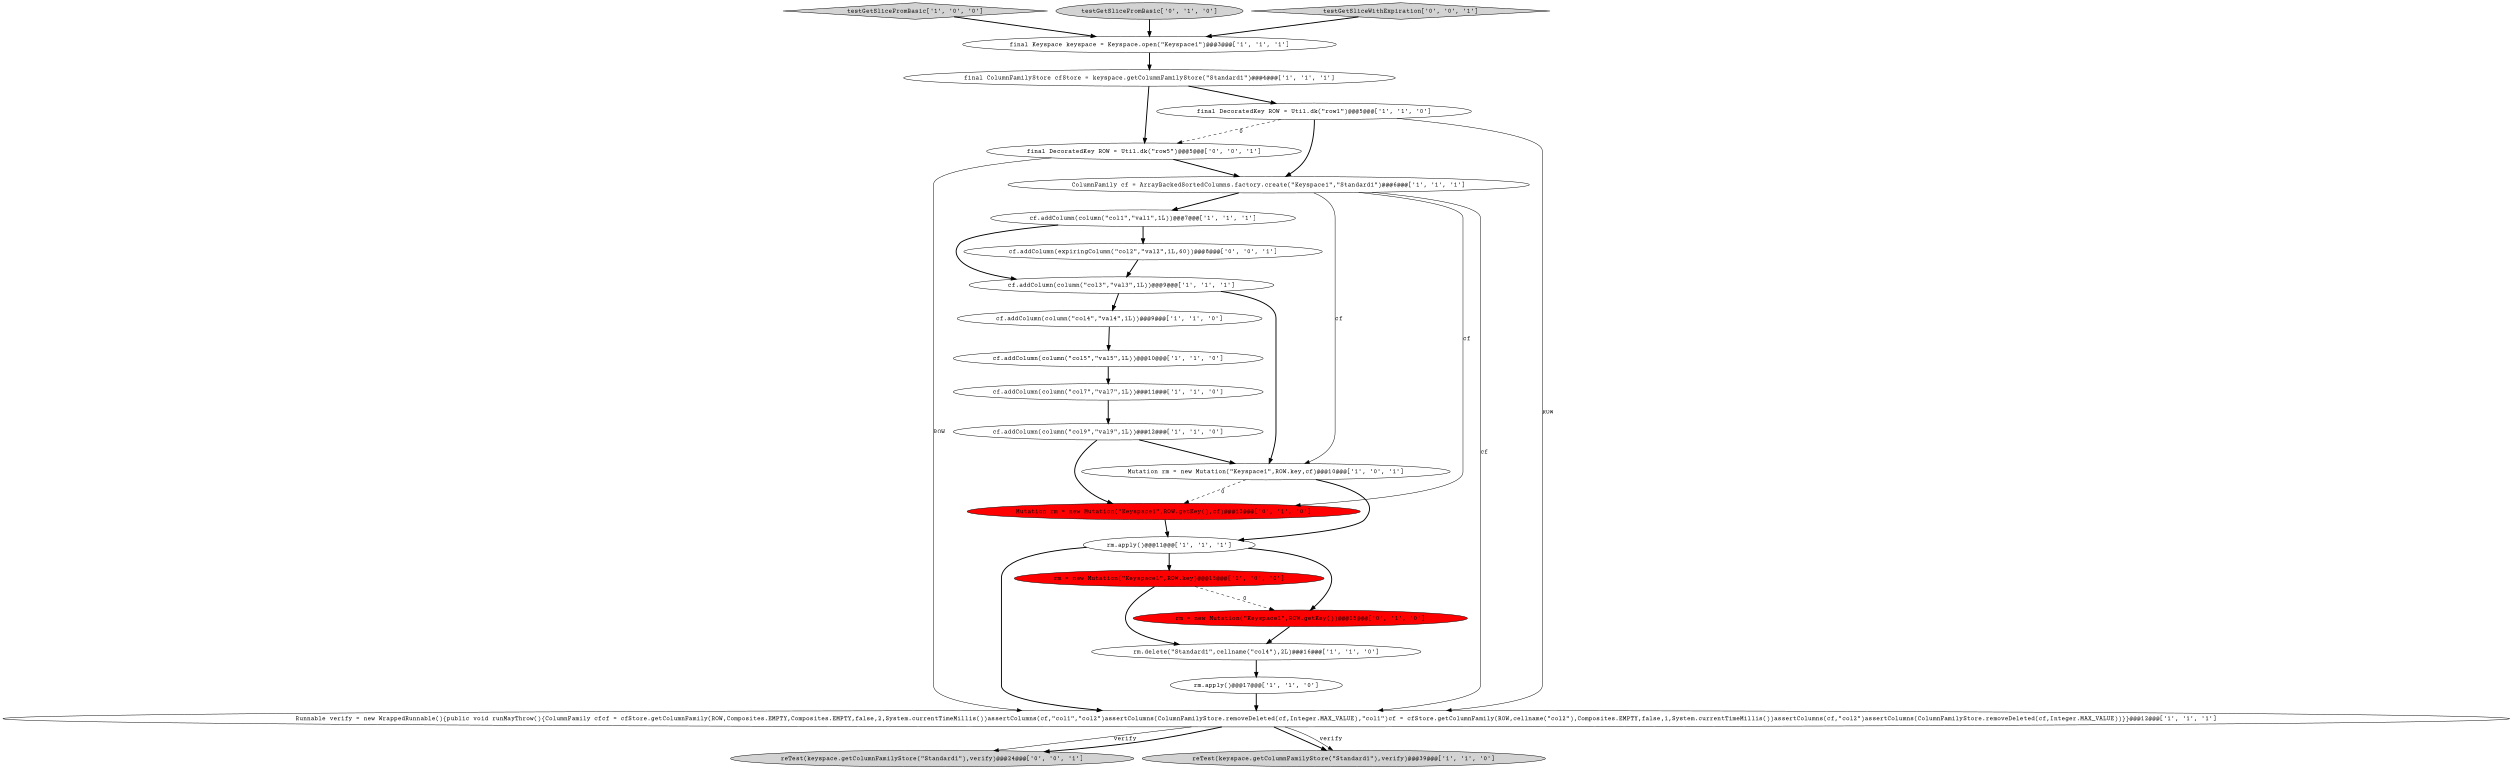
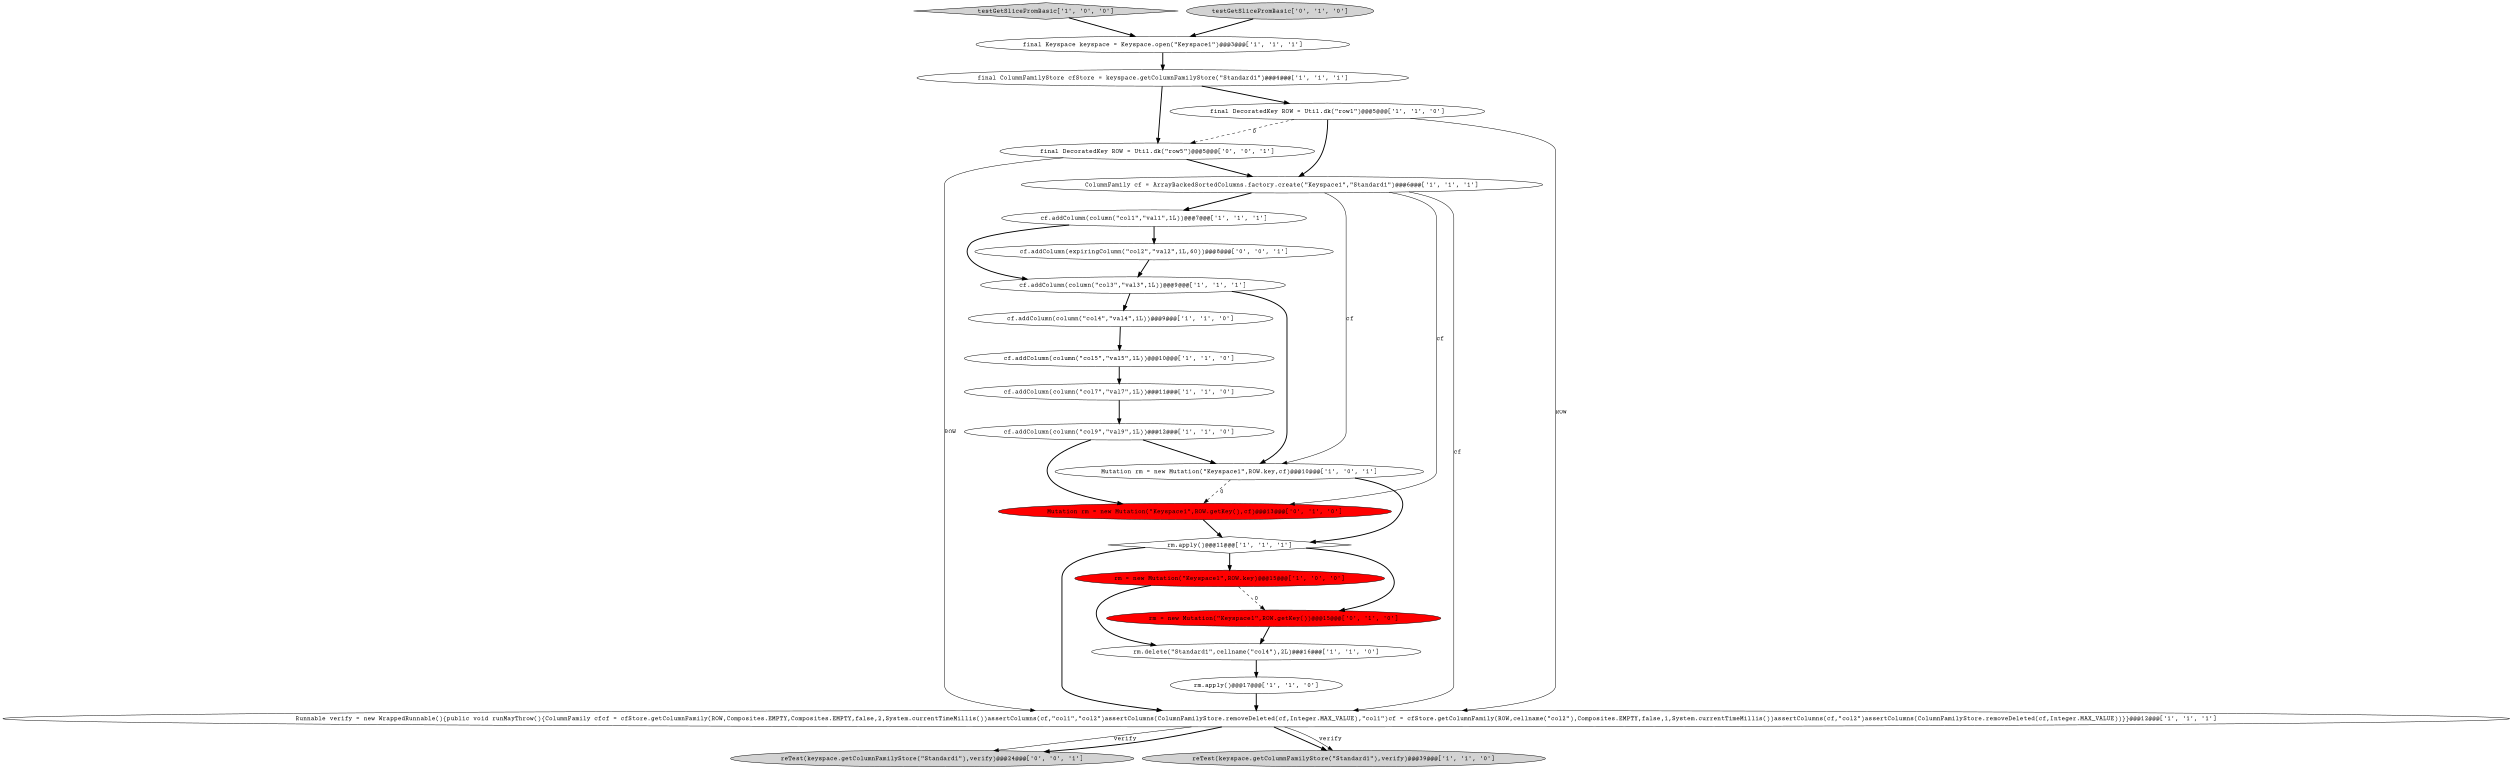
node "testGetSliceWithExpiration['0', '0', '1']": removed
node "rm.apply()@@@11@@@['1', '1', '1']": shape ellipse -> diamond
